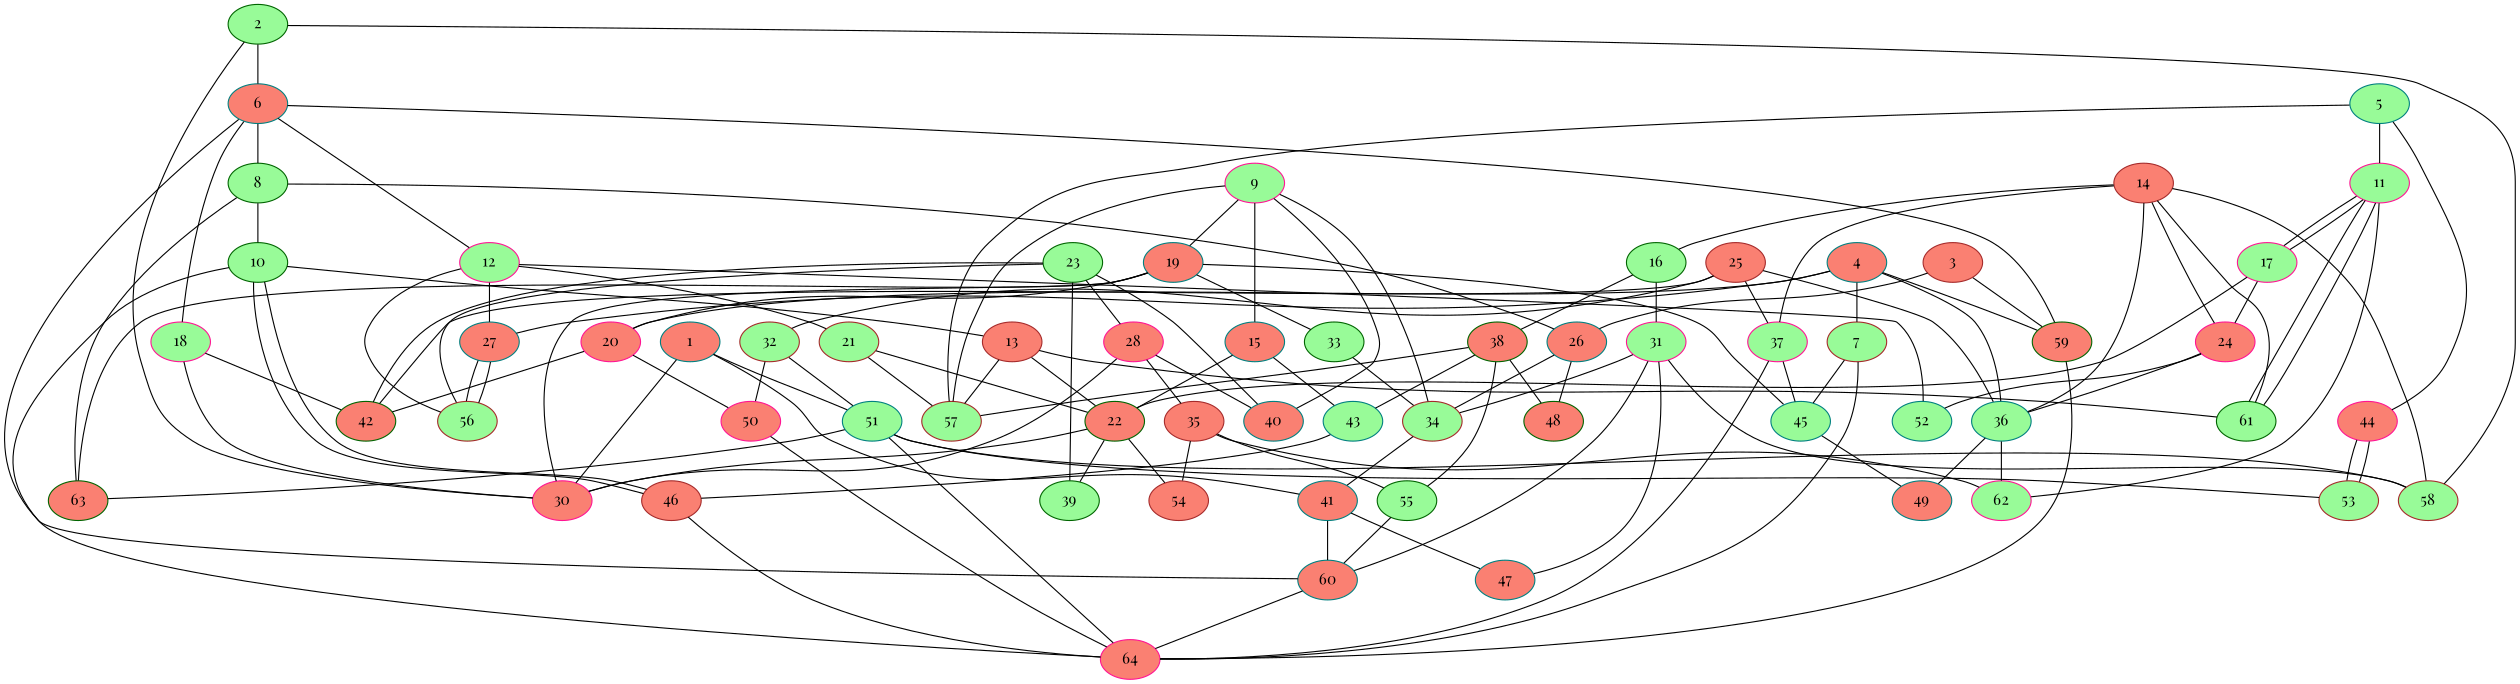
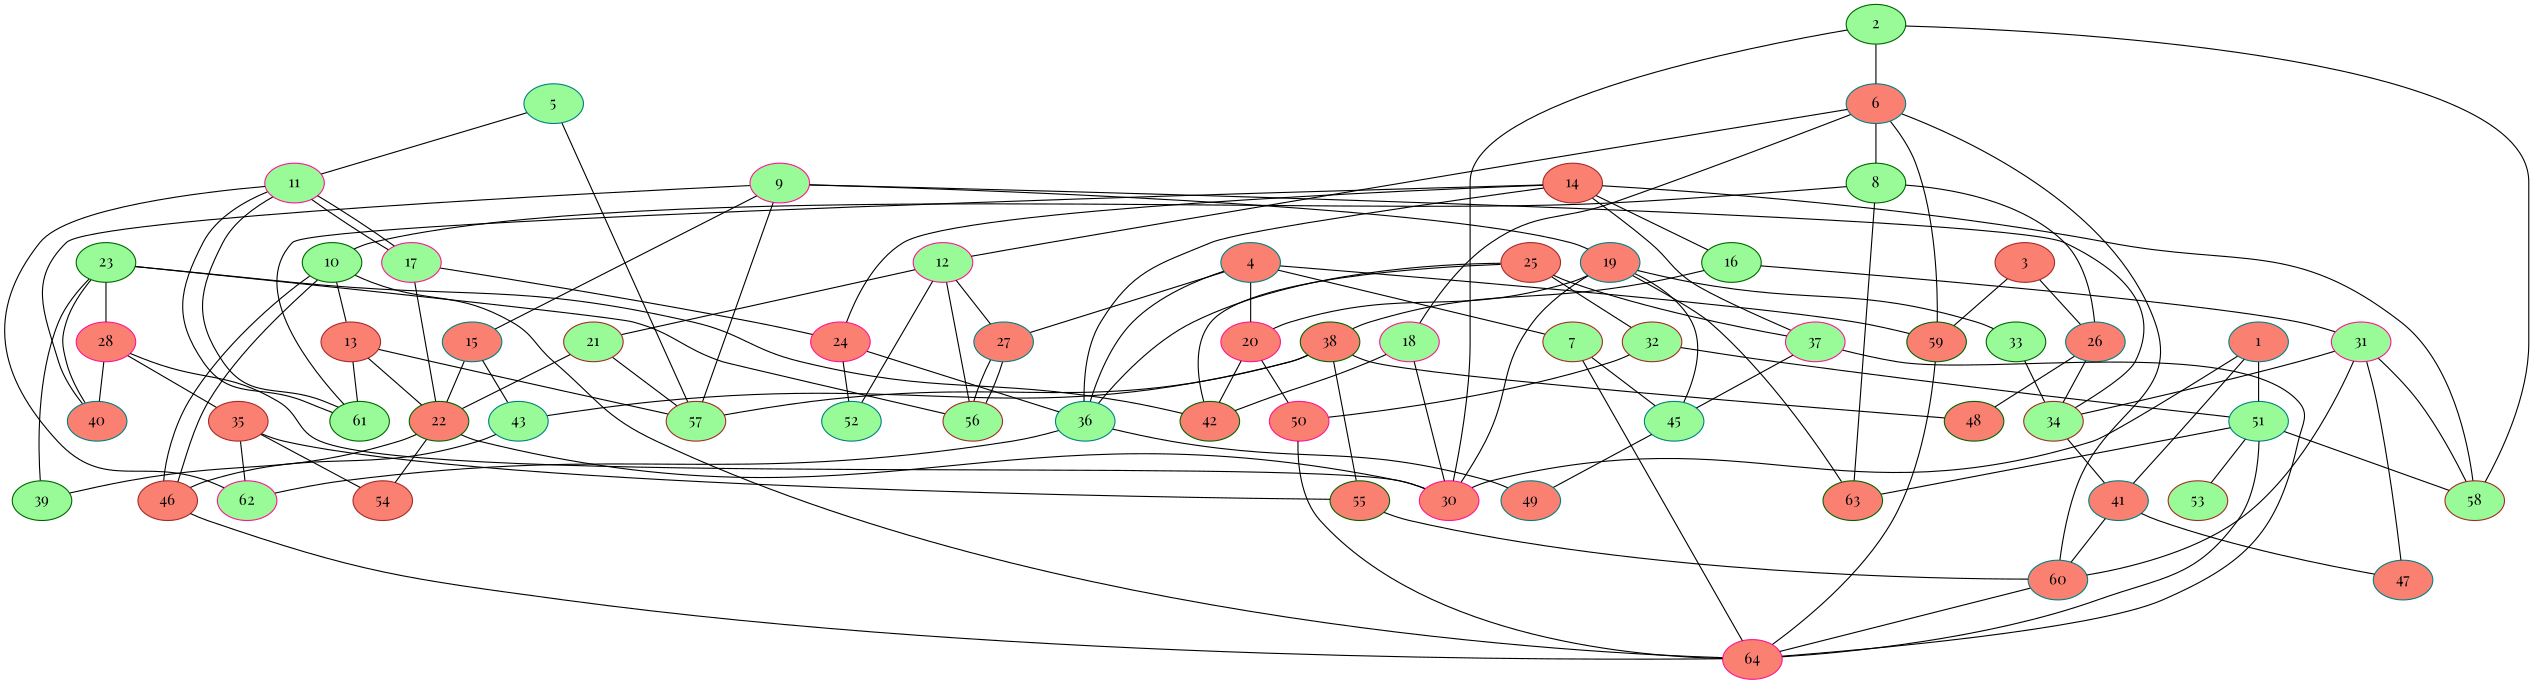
node "44": removed
node "55": fillcolor palegreen -> salmon
